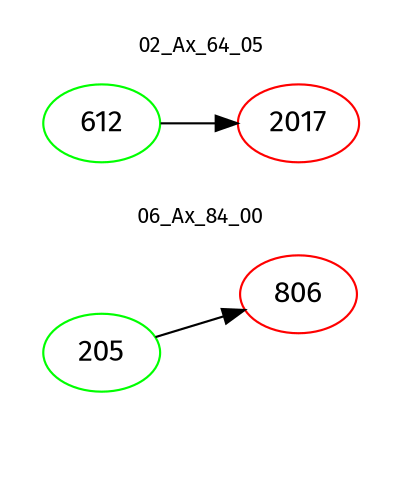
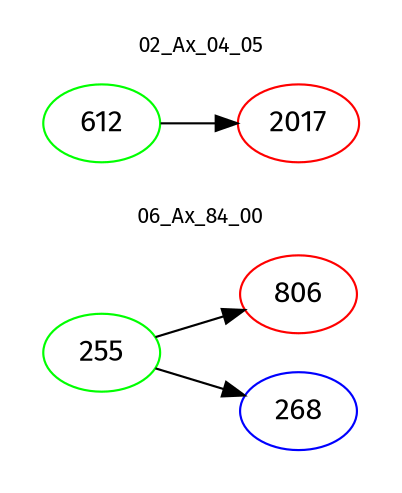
cluster "02_Ax_64_05": label "02_Ax_64_05" -> "02_Ax_04_05"
node "205": label "205" -> "255"
node "268": added
